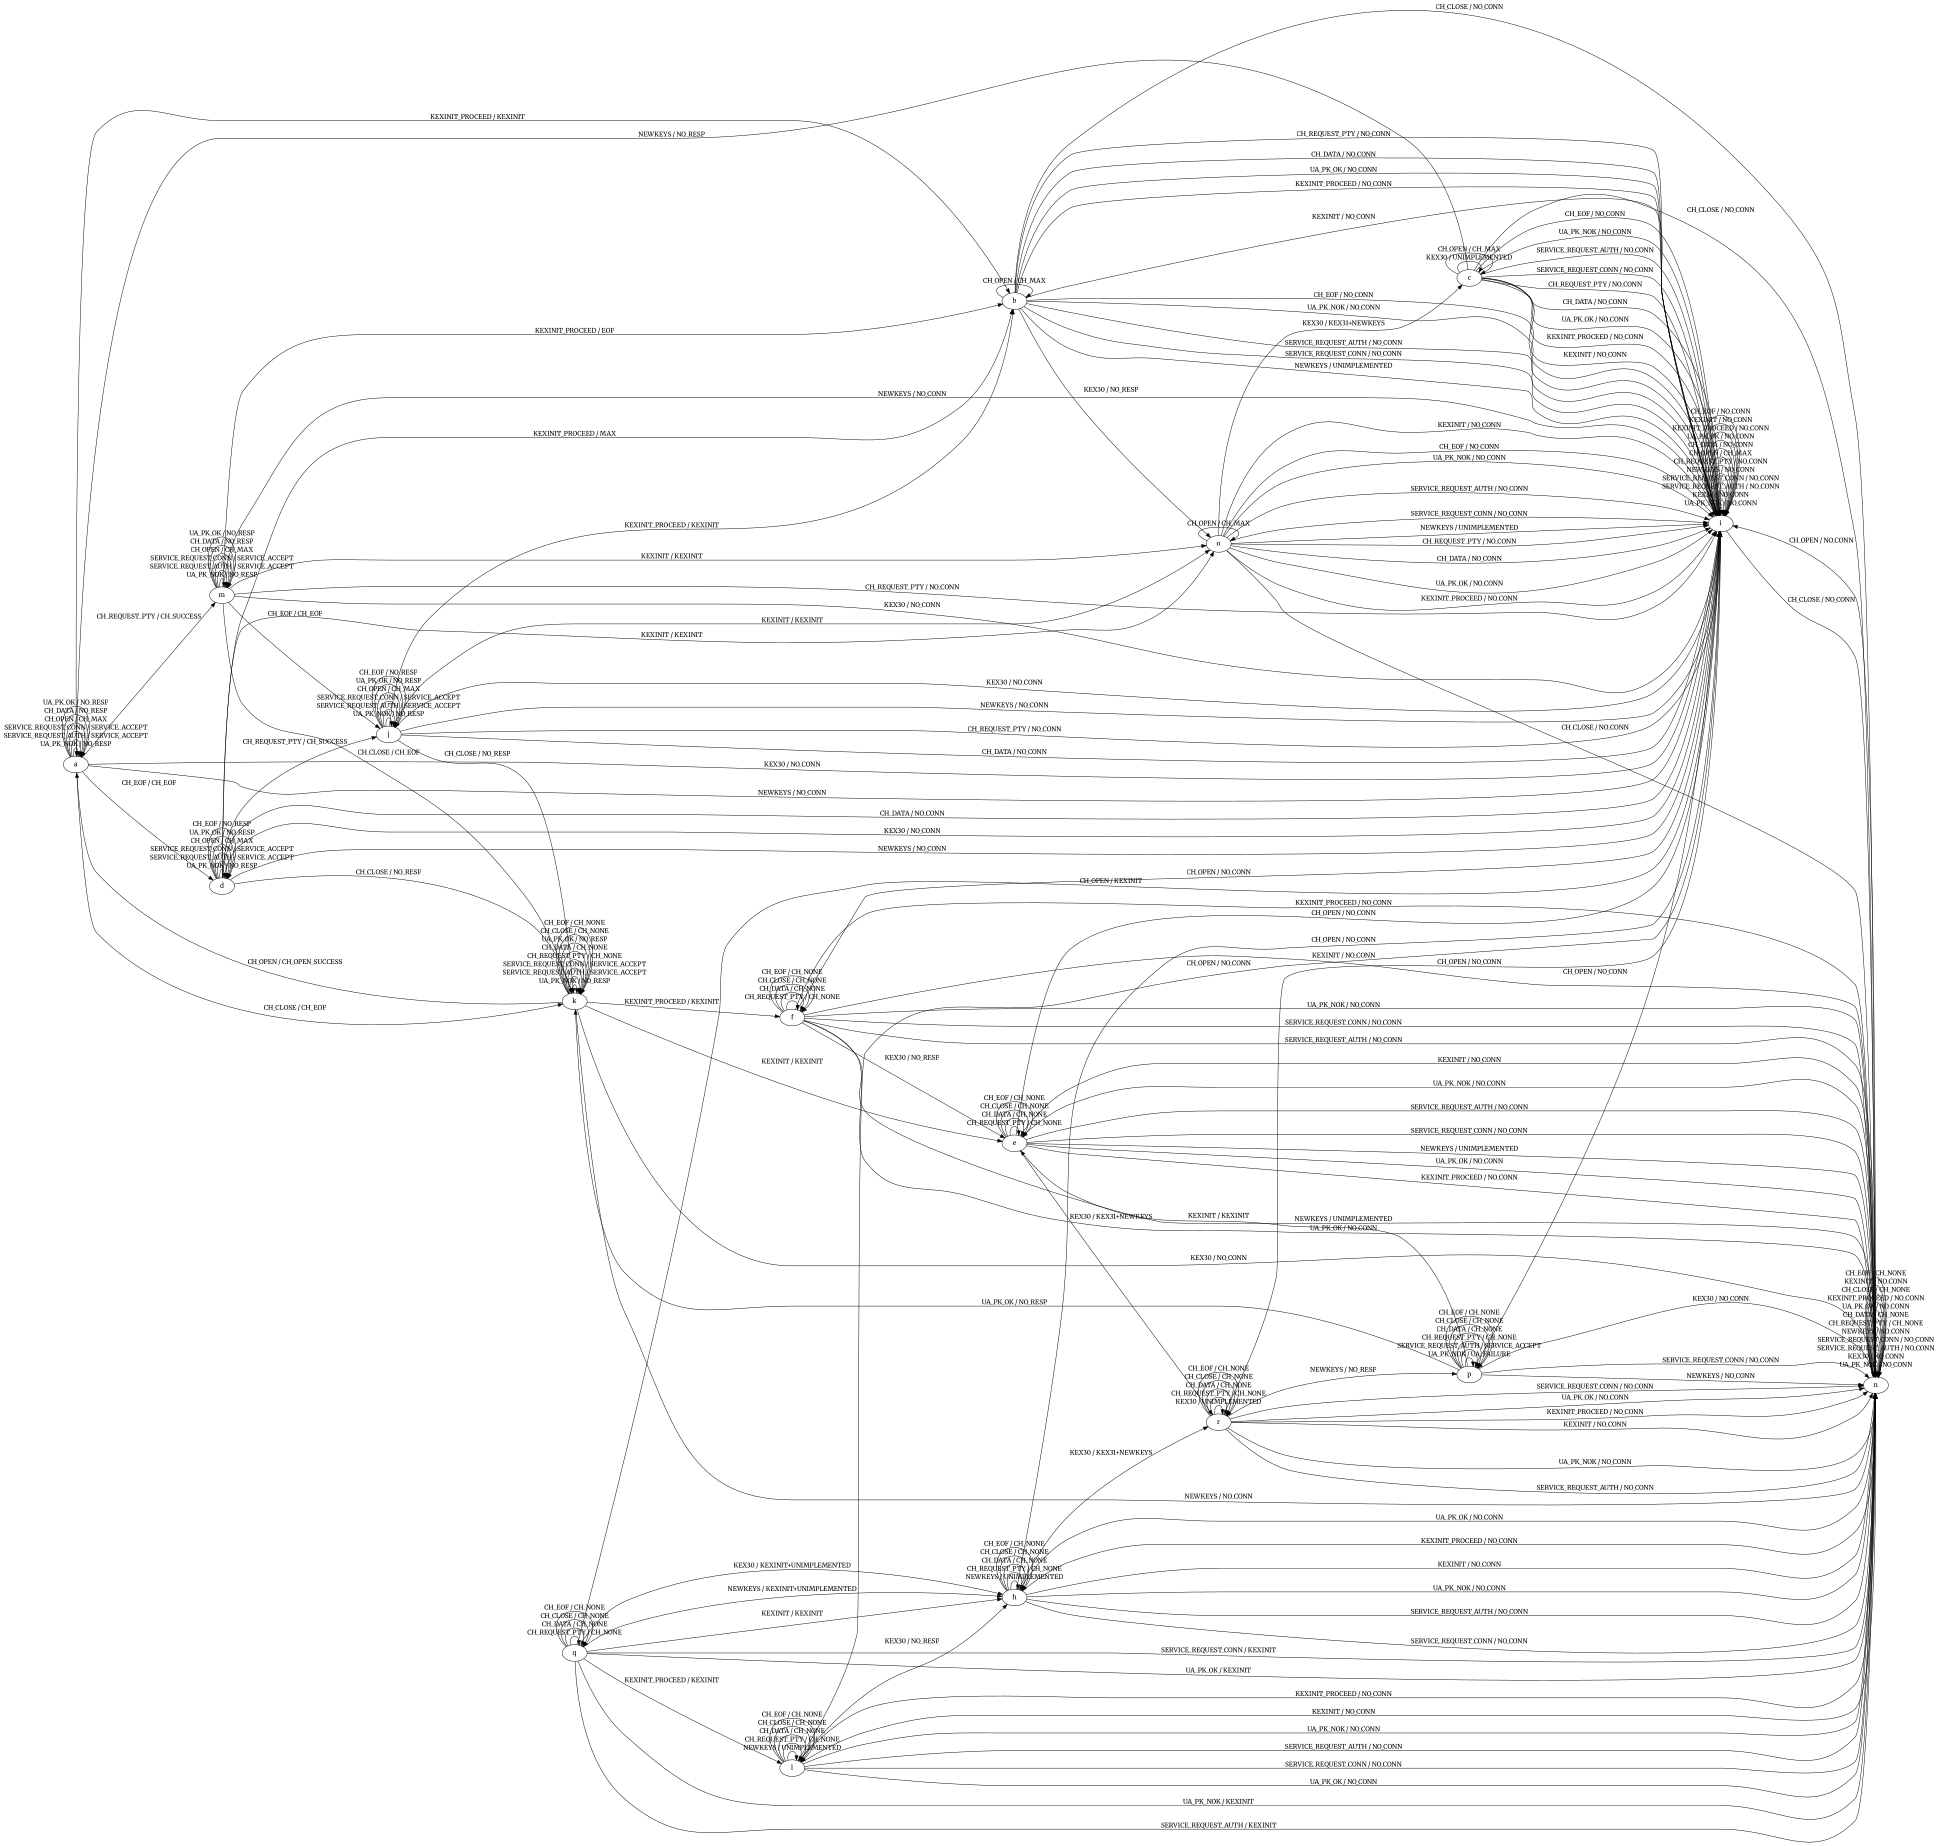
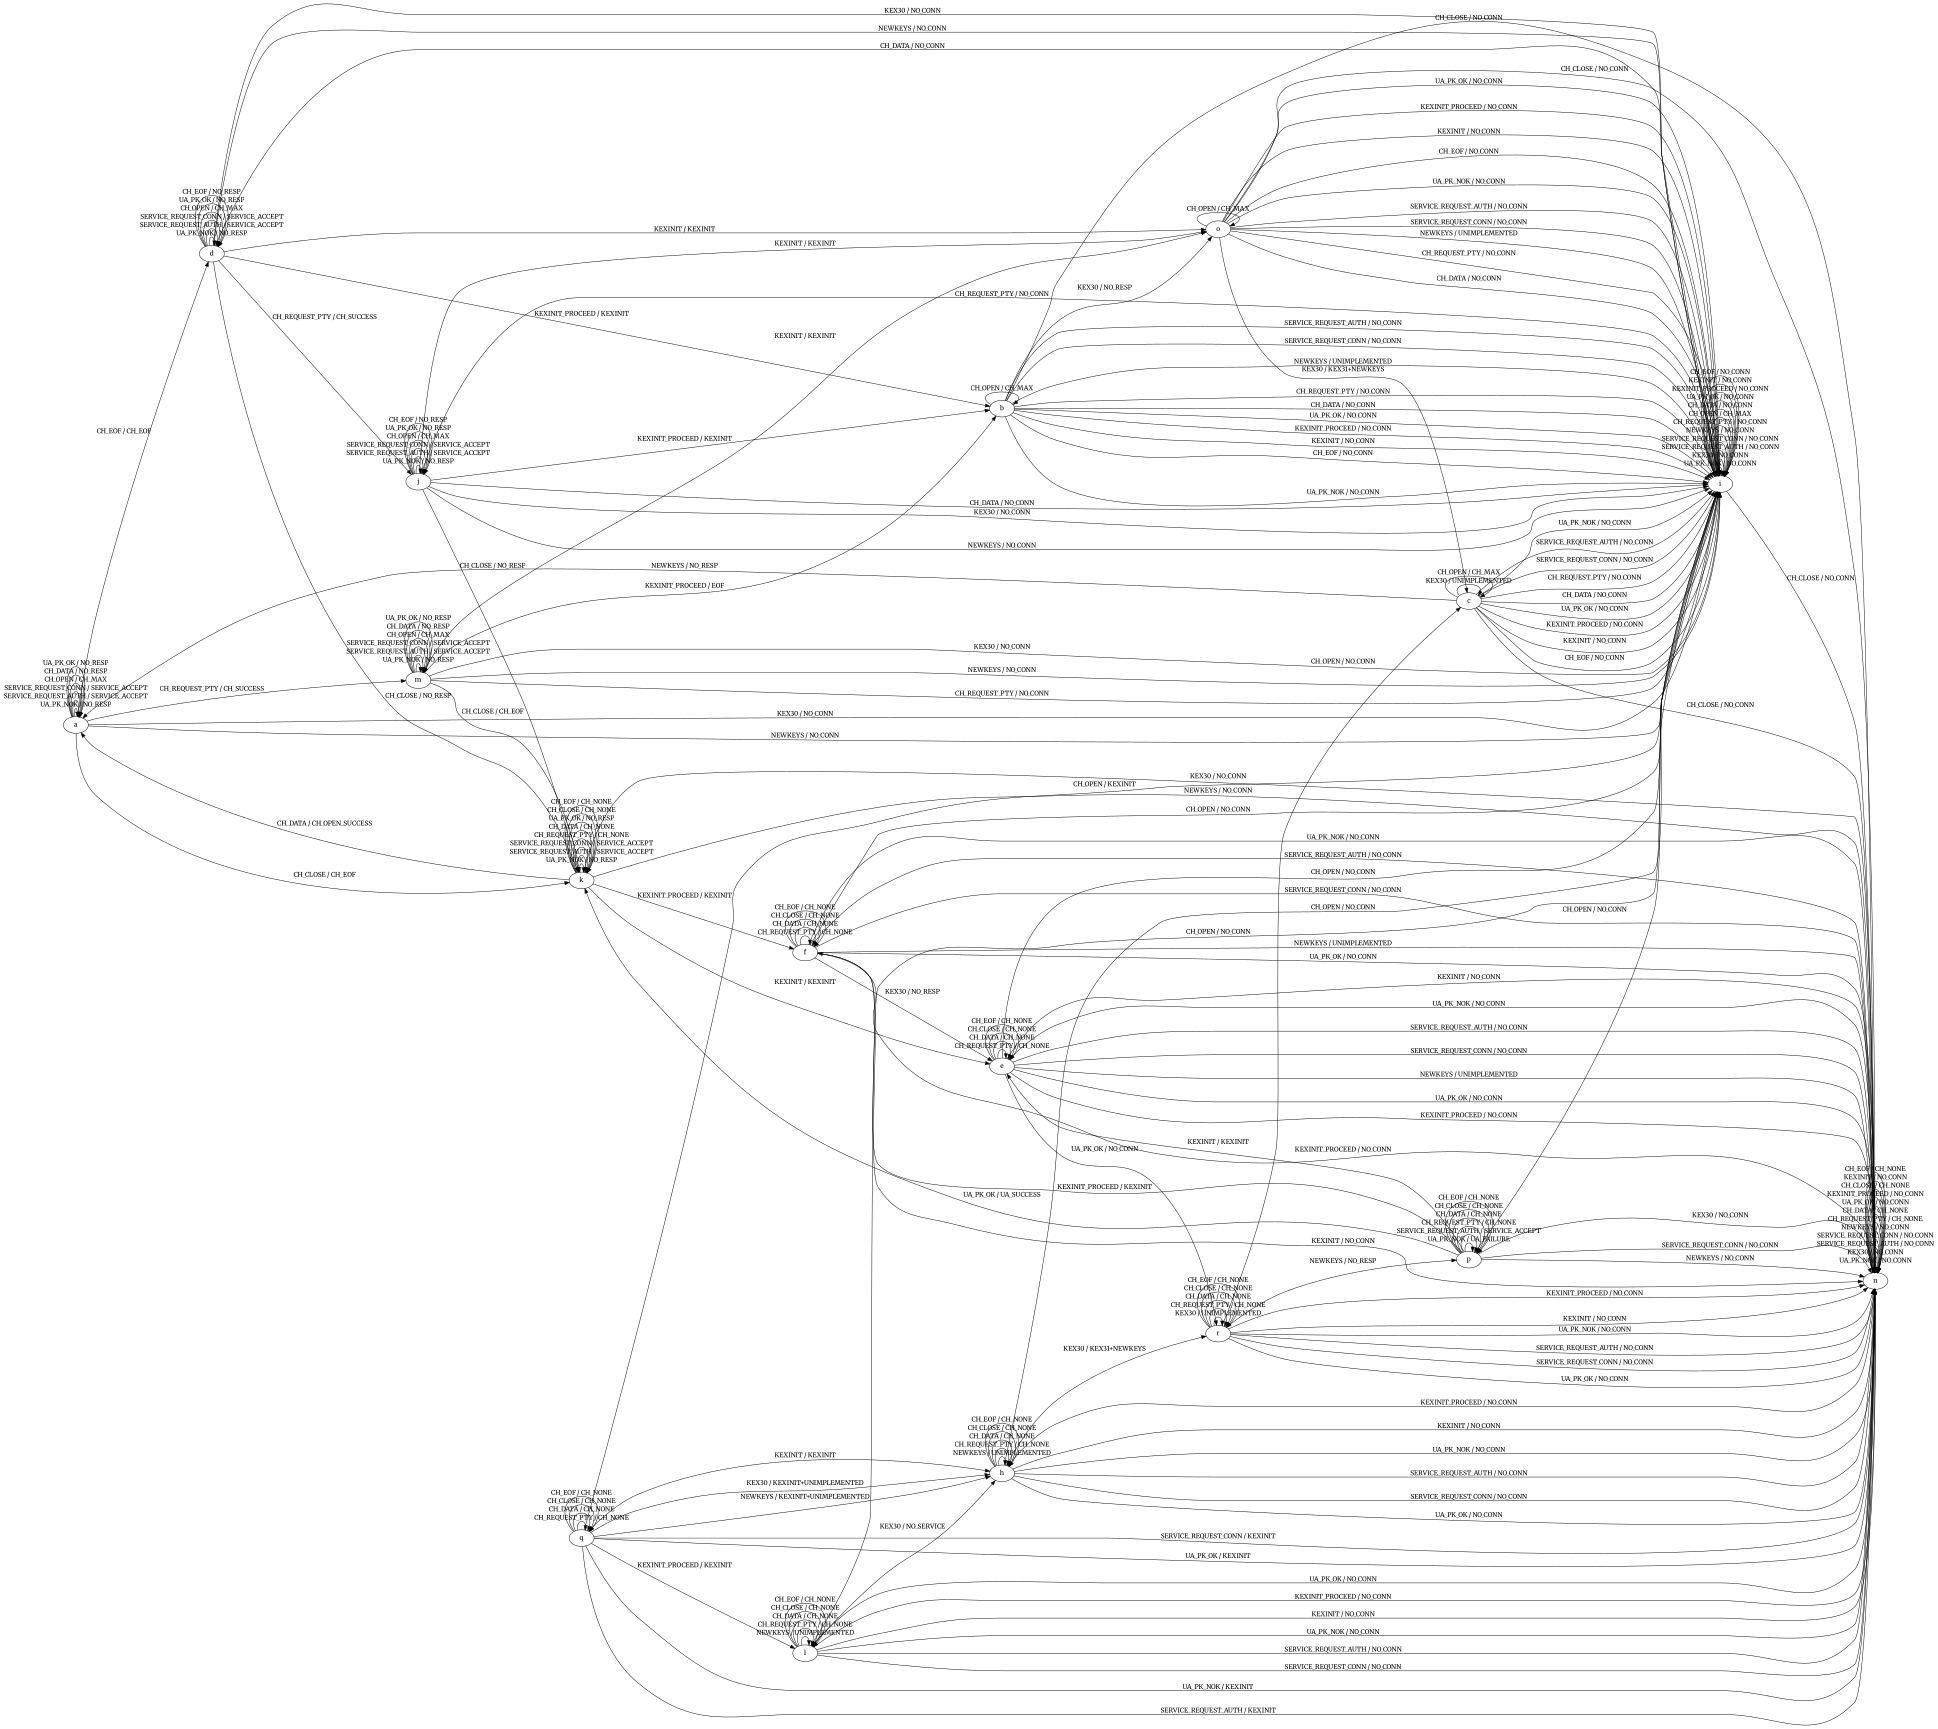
edge "a" -> "b": removed, label "KEXINIT_PROCEED / KEXINIT"
edge "d" -> "b": label "KEXINIT_PROCEED / MAX" -> "KEXINIT_PROCEED / KEXINIT"
edge "m" -> "j": removed, label "CH_EOF / CH_EOF"
edge "n" -> "i": removed, label "CH_OPEN / NO_CONN"
edge "k" -> "a": label "CH_OPEN / CH_OPEN_SUCCESS" -> "CH_DATA / CH_OPEN_SUCCESS"
edge "r" -> "i": now "r" -> "c"
edge "p" -> "f": added, label "KEXINIT_PROCEED / KEXINIT"
edge "e" -> "r": label "KEX30 / KEX31+NEWKEYS" -> "UA_PK_OK / NO_CONN"
edge "p" -> "k": label "UA_PK_OK / NO_RESP" -> "UA_PK_OK / UA_SUCCESS"
edge "l" -> "h": label "KEX30 / NO_RESP" -> "KEX30 / NO_SERVICE"
